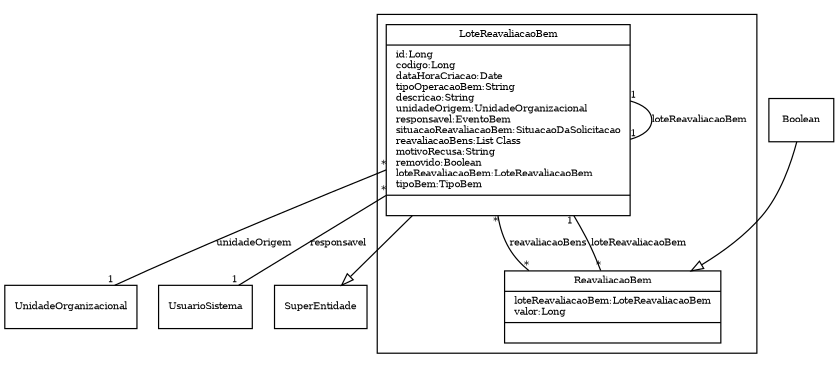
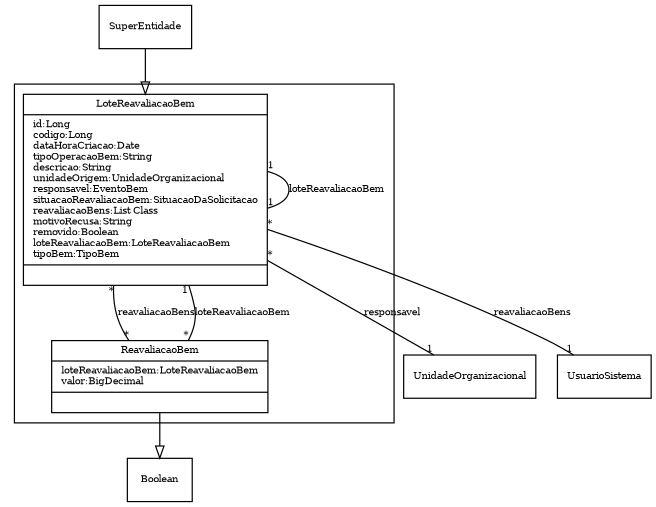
edge "Boolean" -> "ReavaliacaoBem": reversed
edge "LoteReavaliacaoBem" -- "UnidadeOrganizacional": label "unidadeOrigem" -> "responsavel"
edge "LoteReavaliacaoBem" -- "UsuarioSistema": label "responsavel" -> "reavaliacaoBens"
edge "LoteReavaliacaoBem" -> "SuperEntidade": reversed
node "ReavaliacaoBem": text "valor:Long" -> "valor:BigDecimal"
